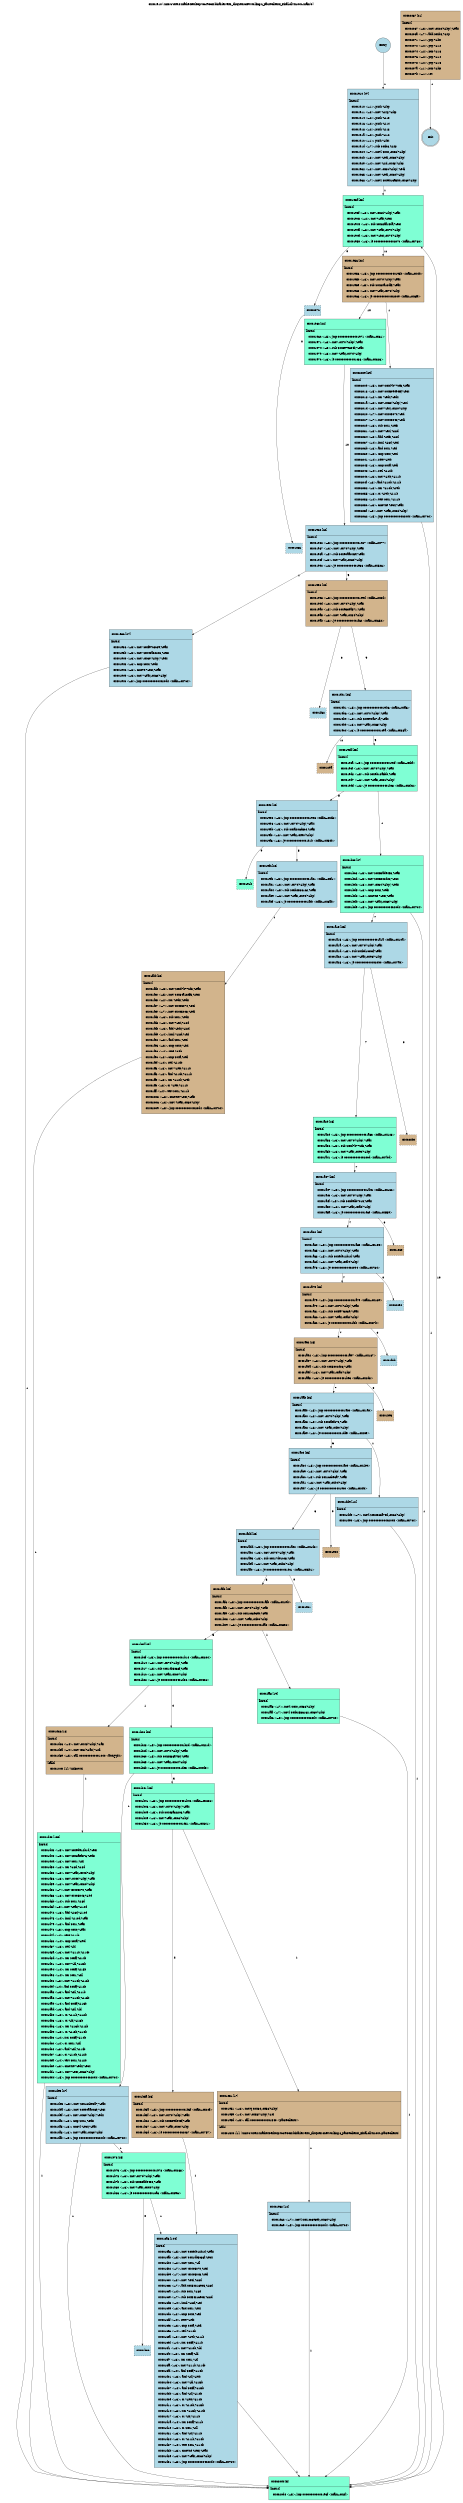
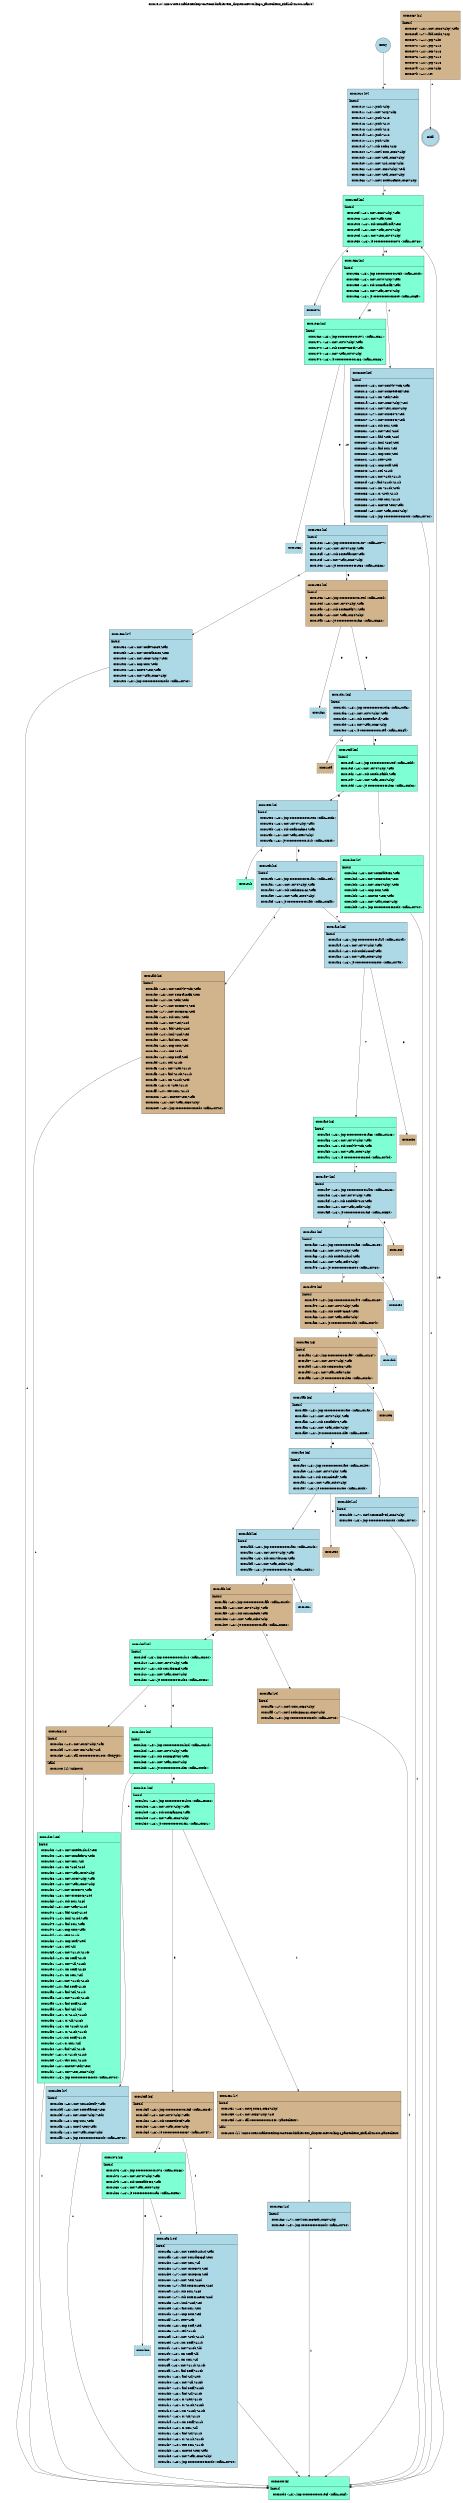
node "Exit": label "Exit" -> "Final"
node "0x401956 [22]": fillcolor tan -> aquamarine
edge "0x40207c" -> "0x401c36": now "0x40196c [22]" -> "0x401c36"
edge "0x401bc8 [27]" -> "0x401a15 [25]": now "0x4019fc [25]" -> "0x401a15 [25]"
node "0x401fa8 [19]": fillcolor aquamarine -> tan
edge "0x401de5 [27]" -> "0x401b73 [25]": now "0x401b5a [25]" -> "0x401b73 [25]"
